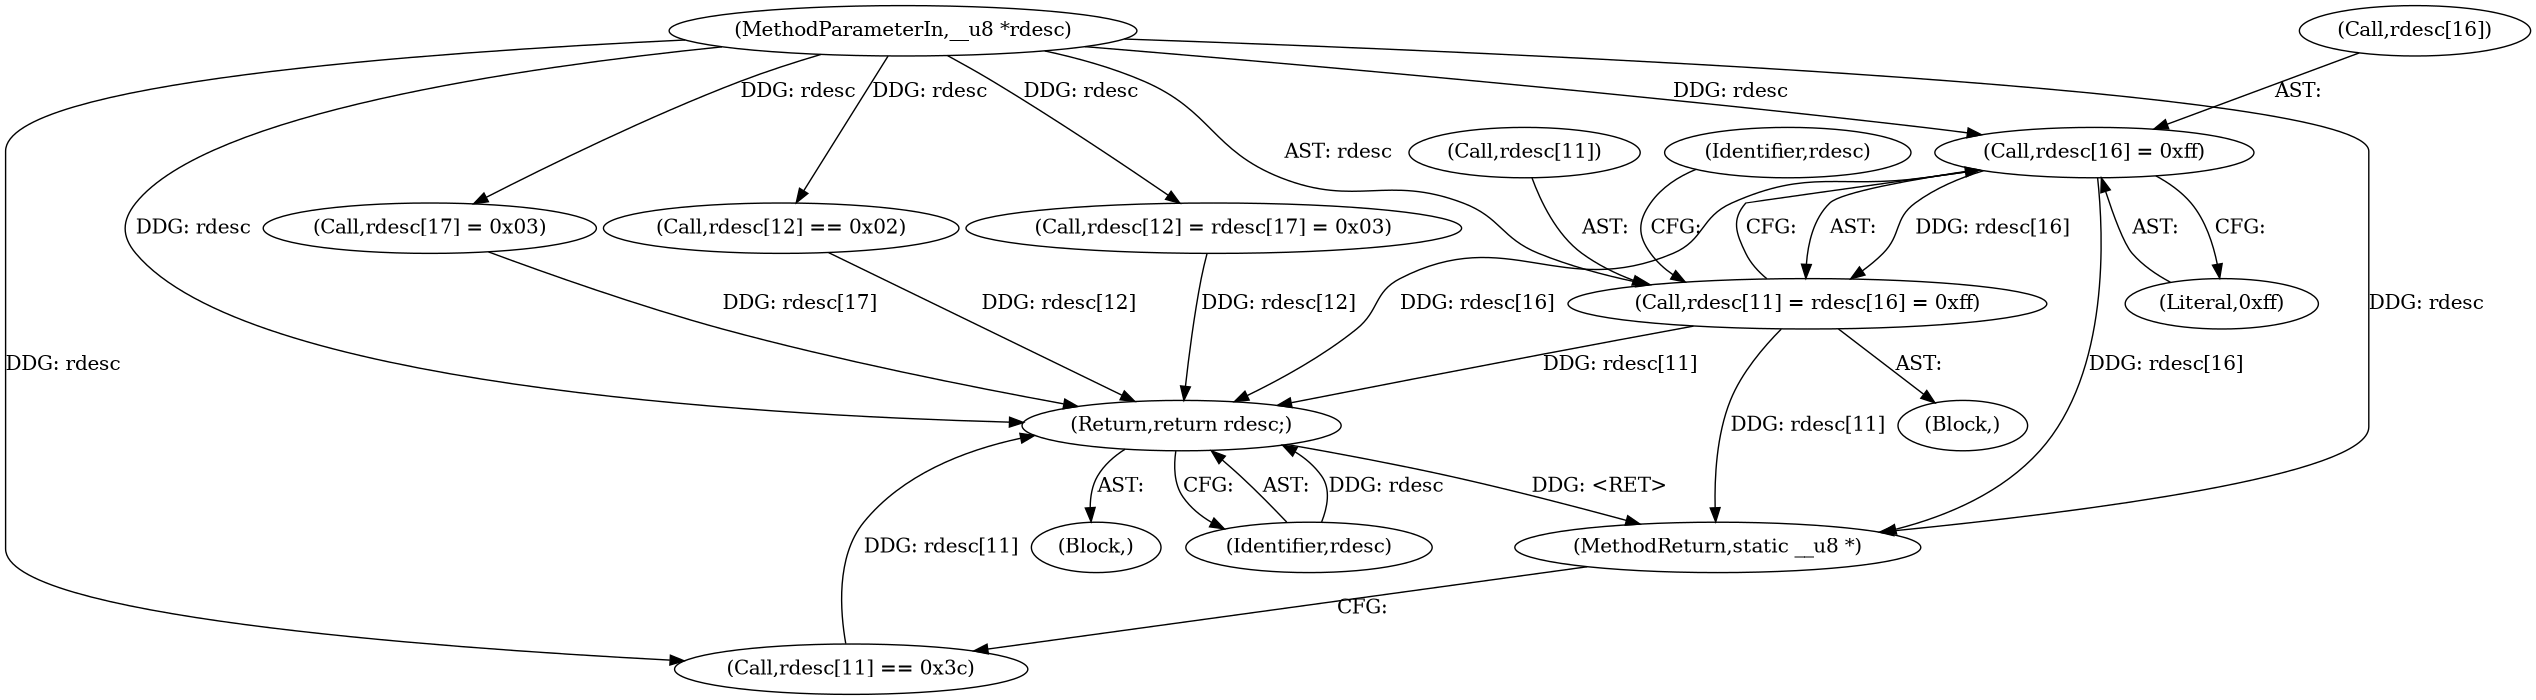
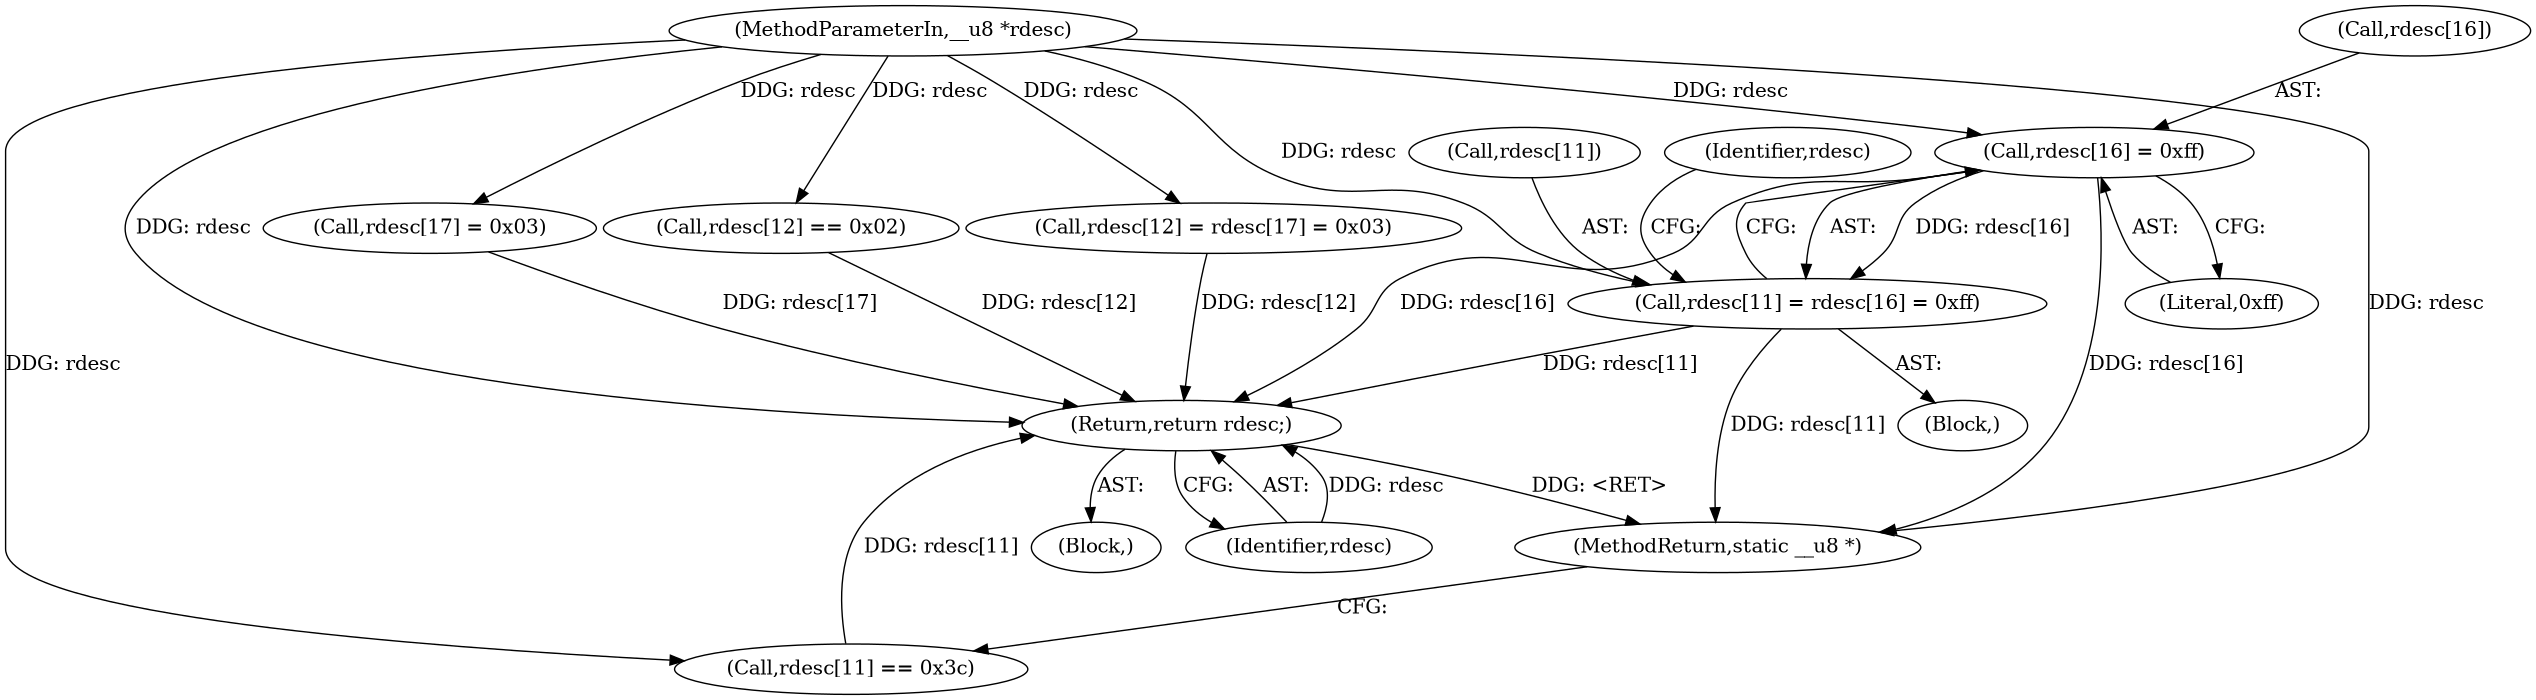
edge "(MethodParameterIn,__u8 *rdesc)" -> "(Call,rdesc[11] = rdesc[16] = 0xff)": label "AST: rdesc" -> "DDG: rdesc"
